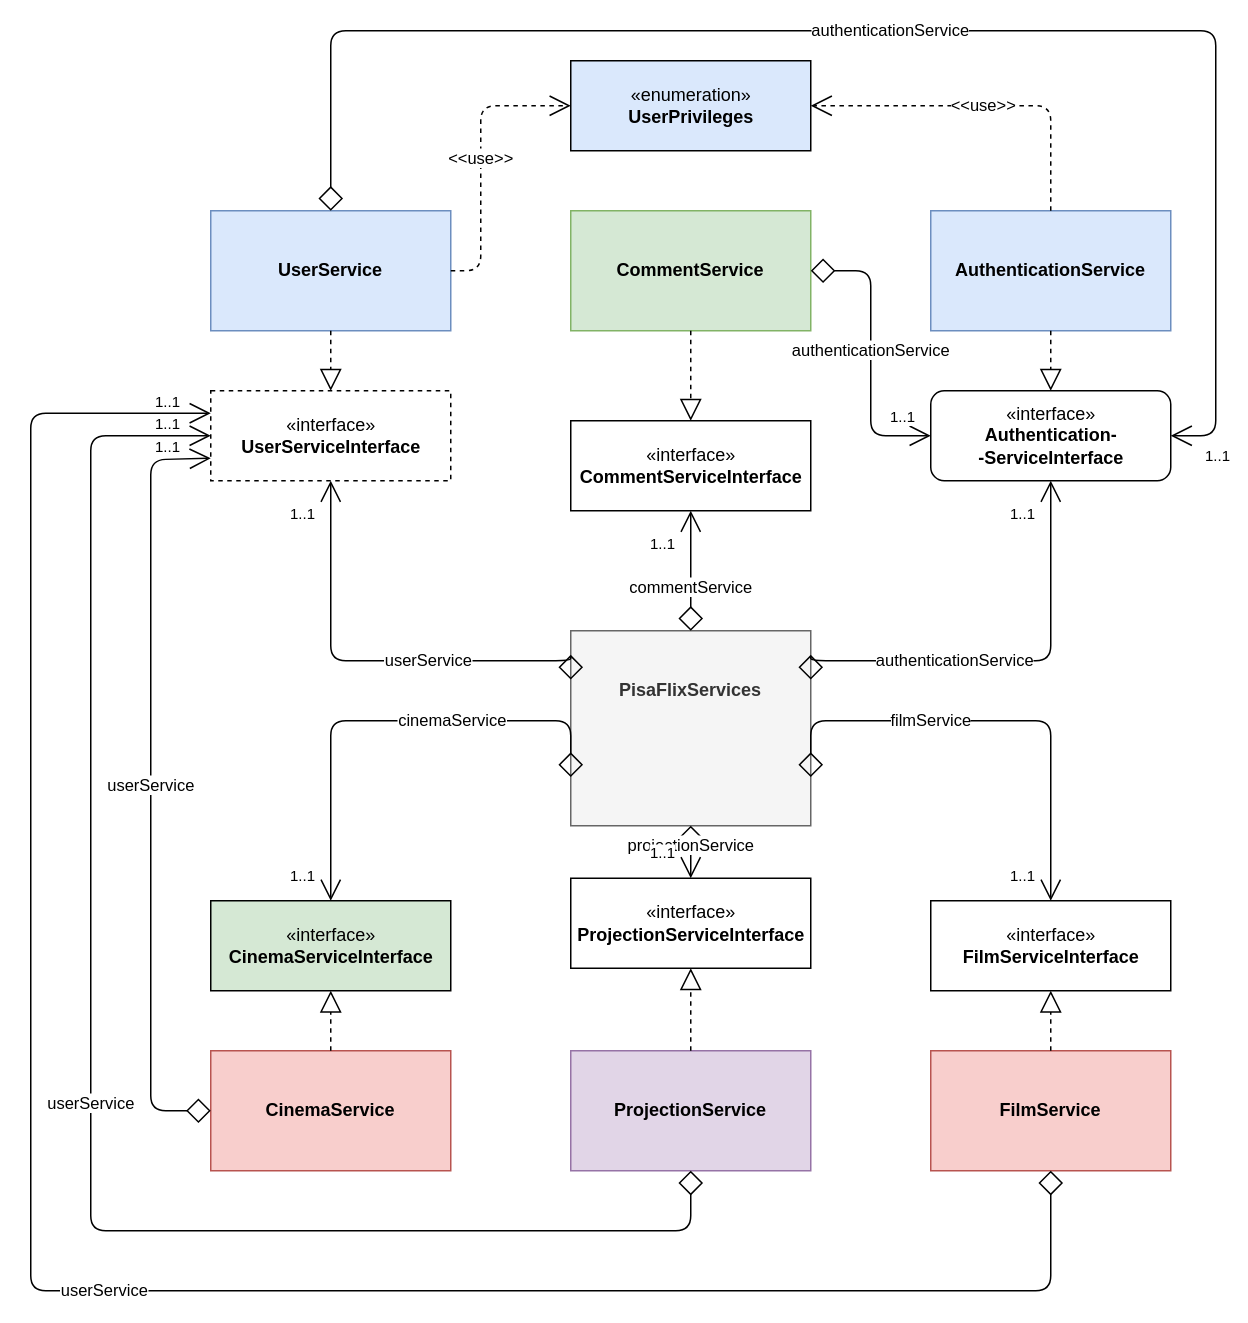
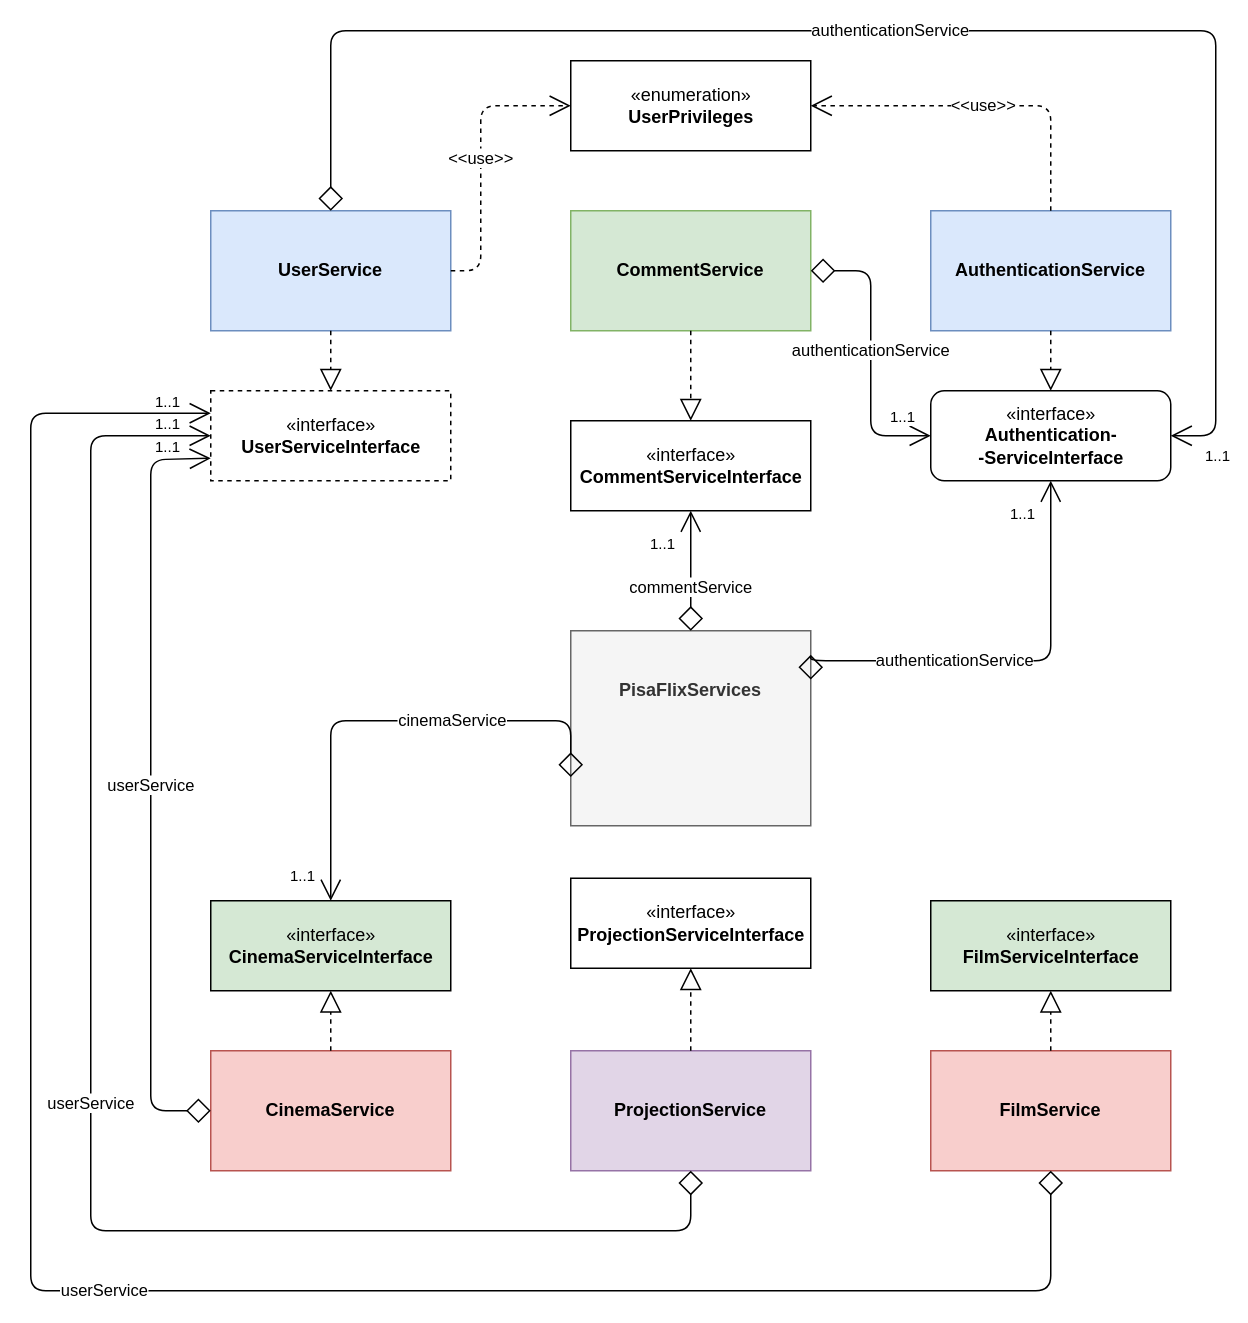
node "«enumeration» UserPrivileges": fillcolor #dae8fc -> #ffffff
edge "«interface» UserServiceInterface" -- "PisaFlixServices": removed, labels "1..1", "userService"
edge "PisaFlixServices" -- "«interface» FilmServiceInterface": removed, labels "filmService", "1..1"
edge "PisaFlixServices" -- "«interface» ProjectionServiceInterface": removed, labels "projectionService", "1..1"
node "«interface» FilmServiceInterface": fillcolor #ffffff -> #d5e8d4
